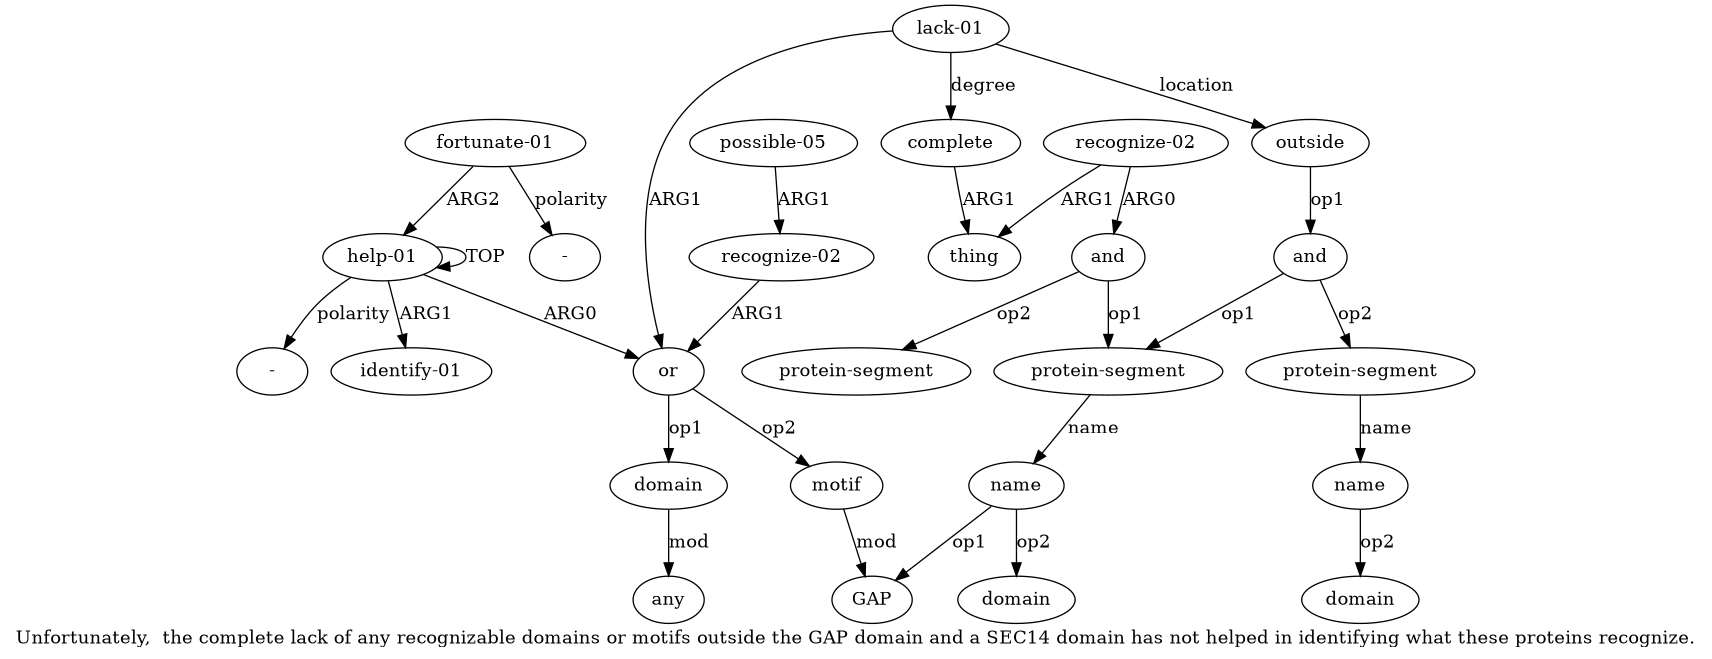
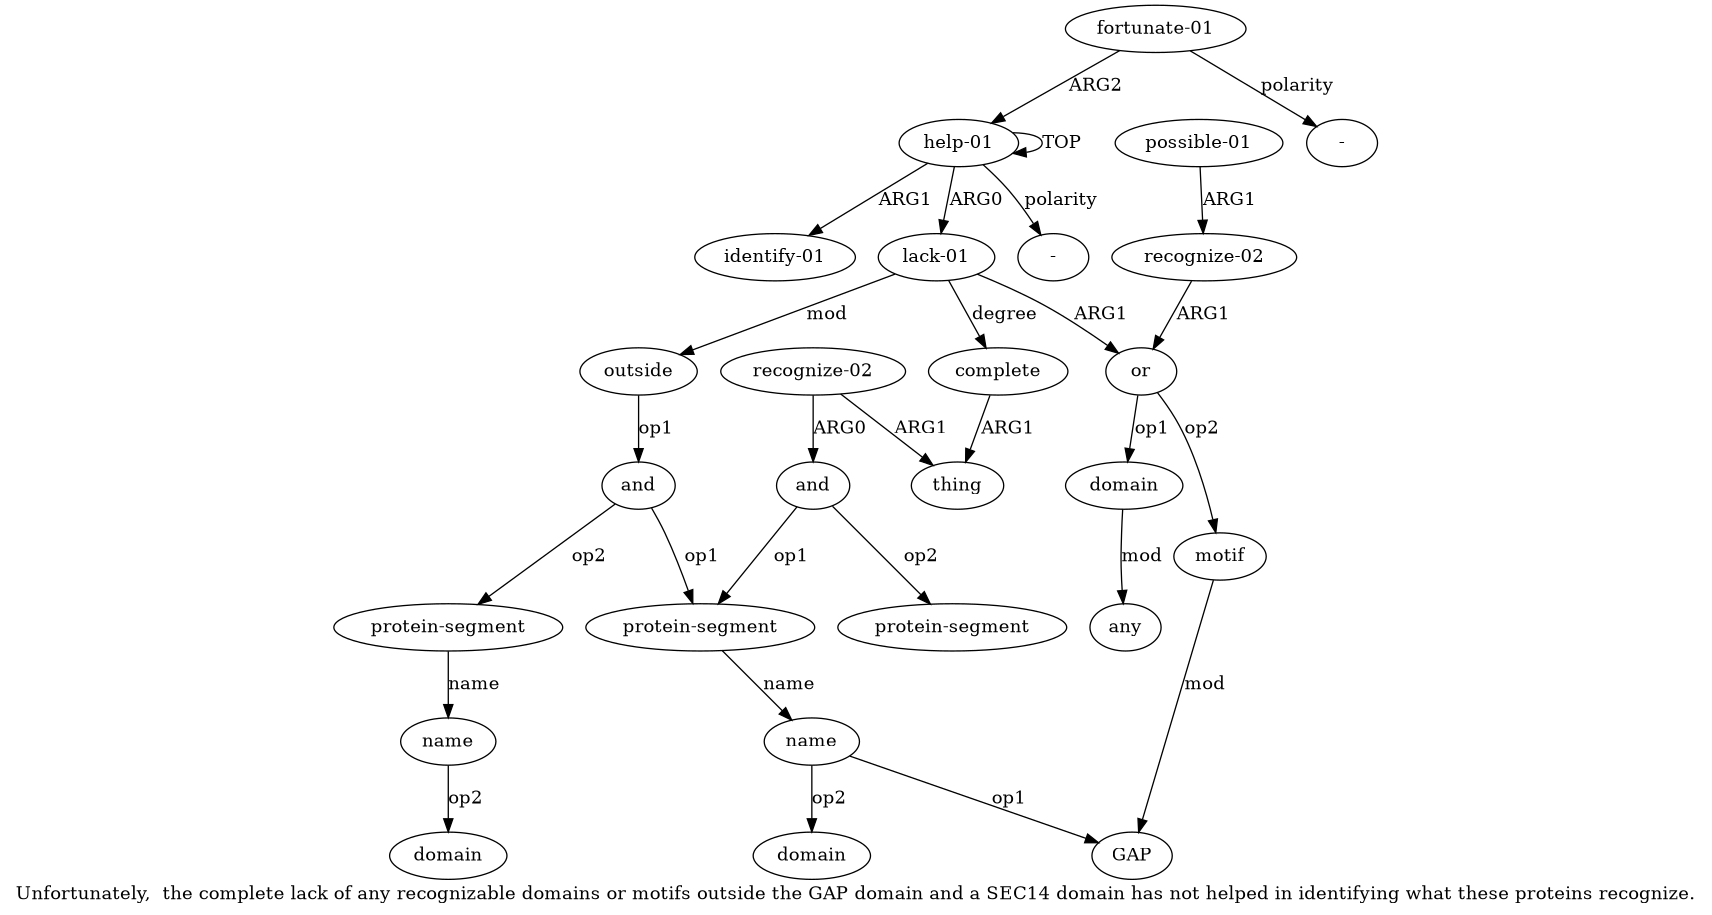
edge "lack-01" -> "outside": label "location" -> "mod"
node "possible-05": label "possible-05" -> "possible-01"
edge "help-01" -> "or": now "help-01" -> "lack-01"
